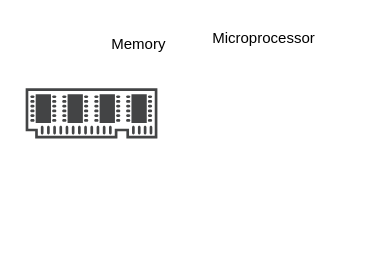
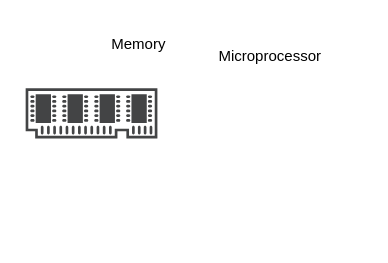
node "Microprocessor": moved (263, 38) -> (269, 57)
